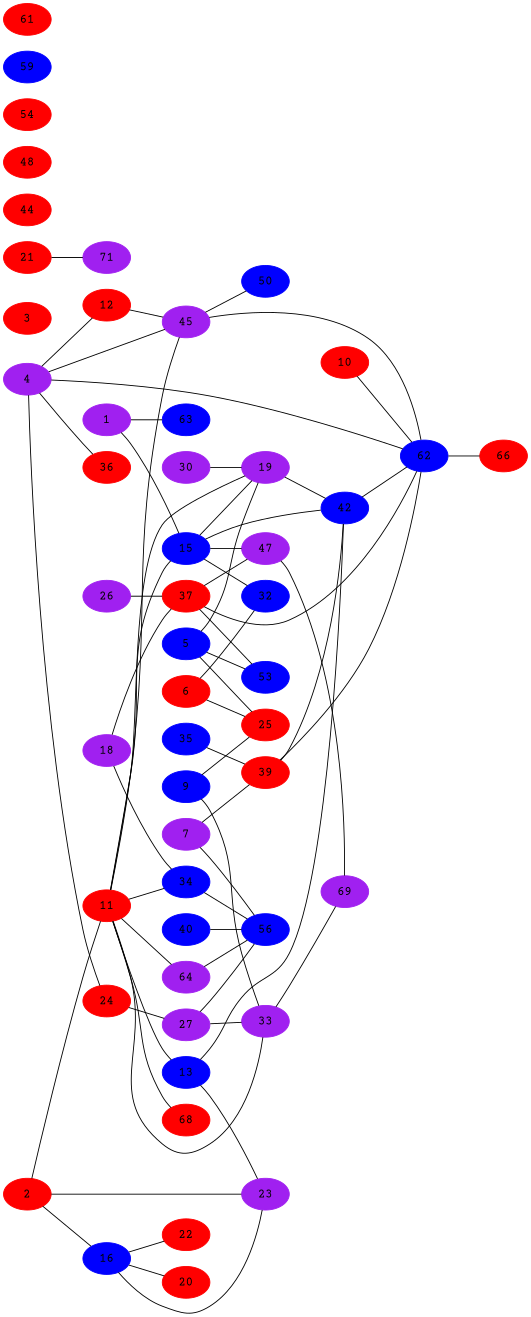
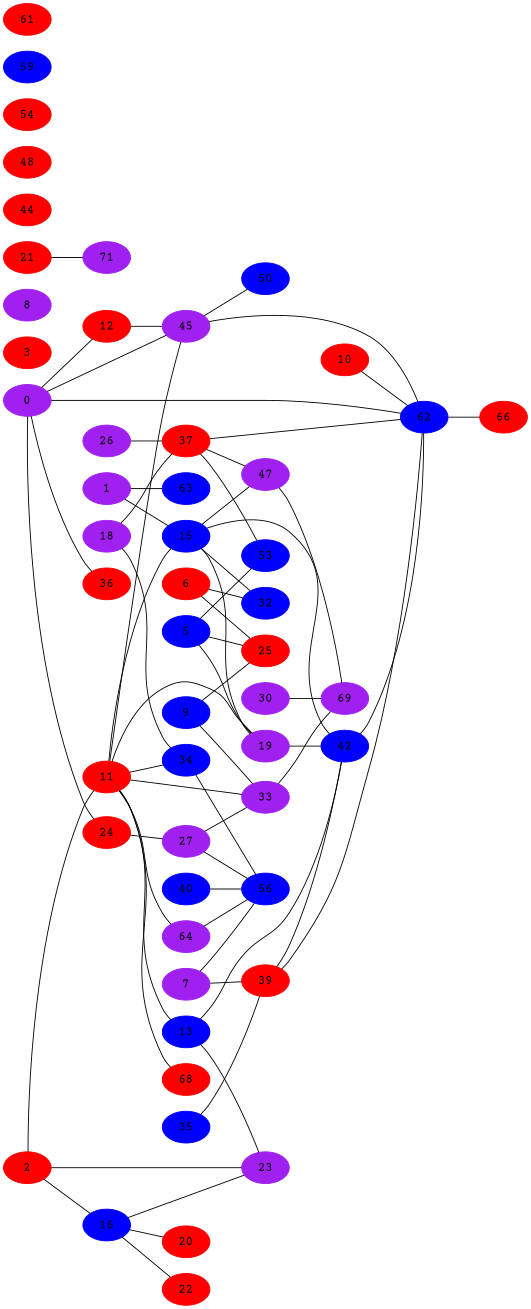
node "8": added
node "4": label "4" -> "0"
edge "30" -- "19": now "30" -- "69"
